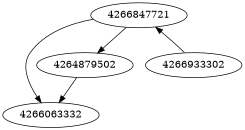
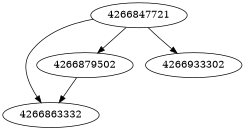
edge "4266933302" -> "4266847721": reversed
node "4264879502": label "4264879502" -> "4266879502"
node "4266063332": label "4266063332" -> "4266863332"
